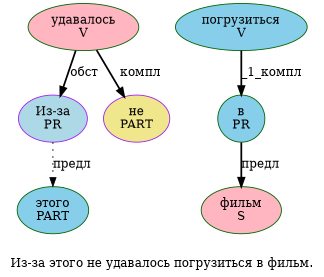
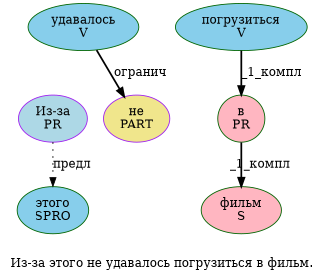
node "удавалось V": fillcolor lightpink -> skyblue
edge "удавалось V" -> "Из-за PR": removed, label "обст"
edge "удавалось V" -> "не PART": label "компл" -> "огранич"
node "в PR": fillcolor skyblue -> lightpink
edge "в PR" -> "фильм S": label "предл" -> "_1_компл"
node "этого PART": label "этого PART" -> "этого SPRO"
